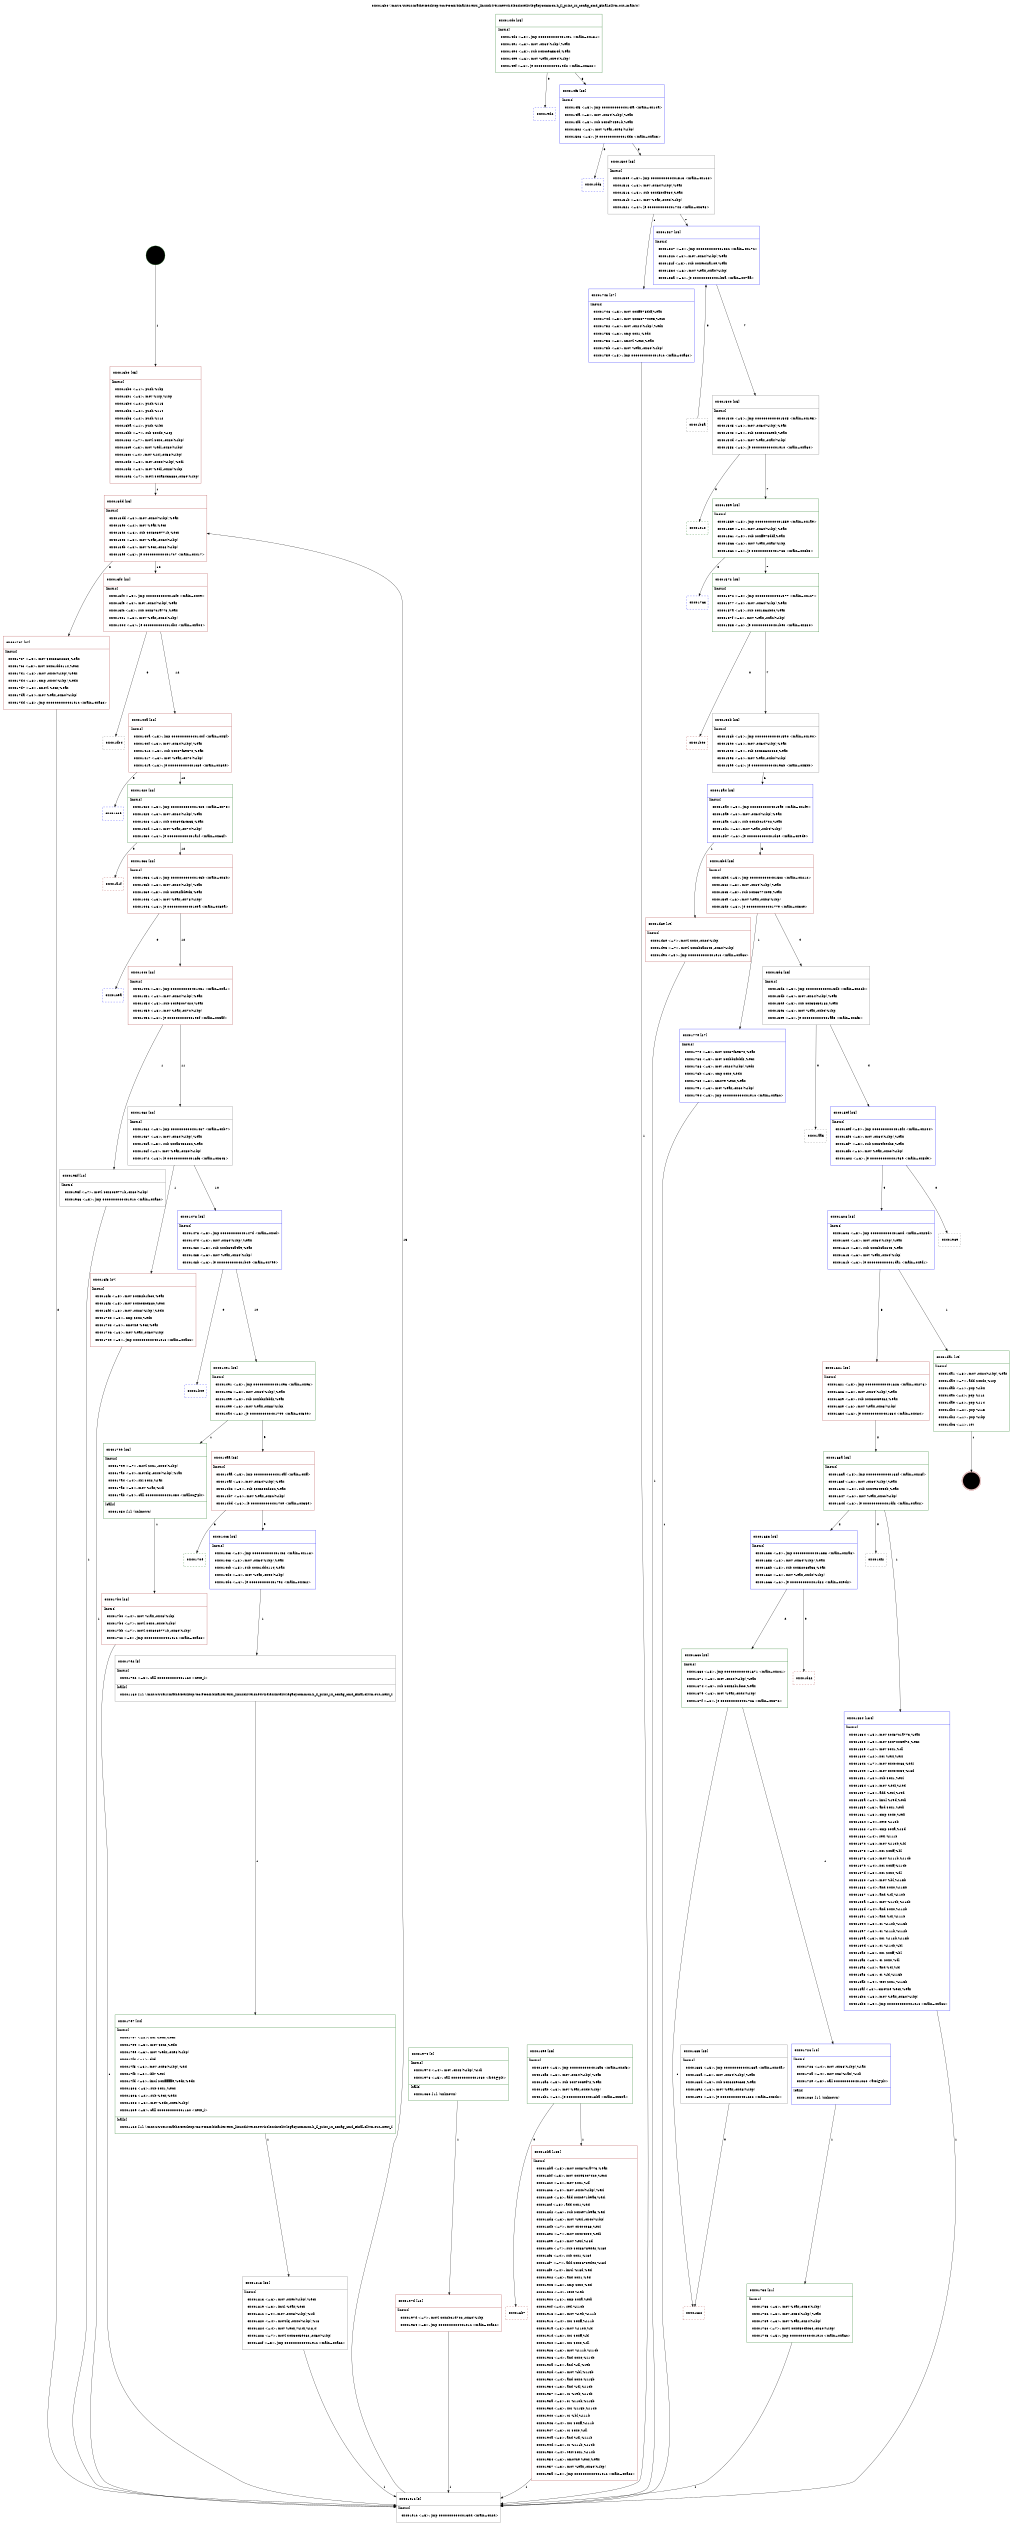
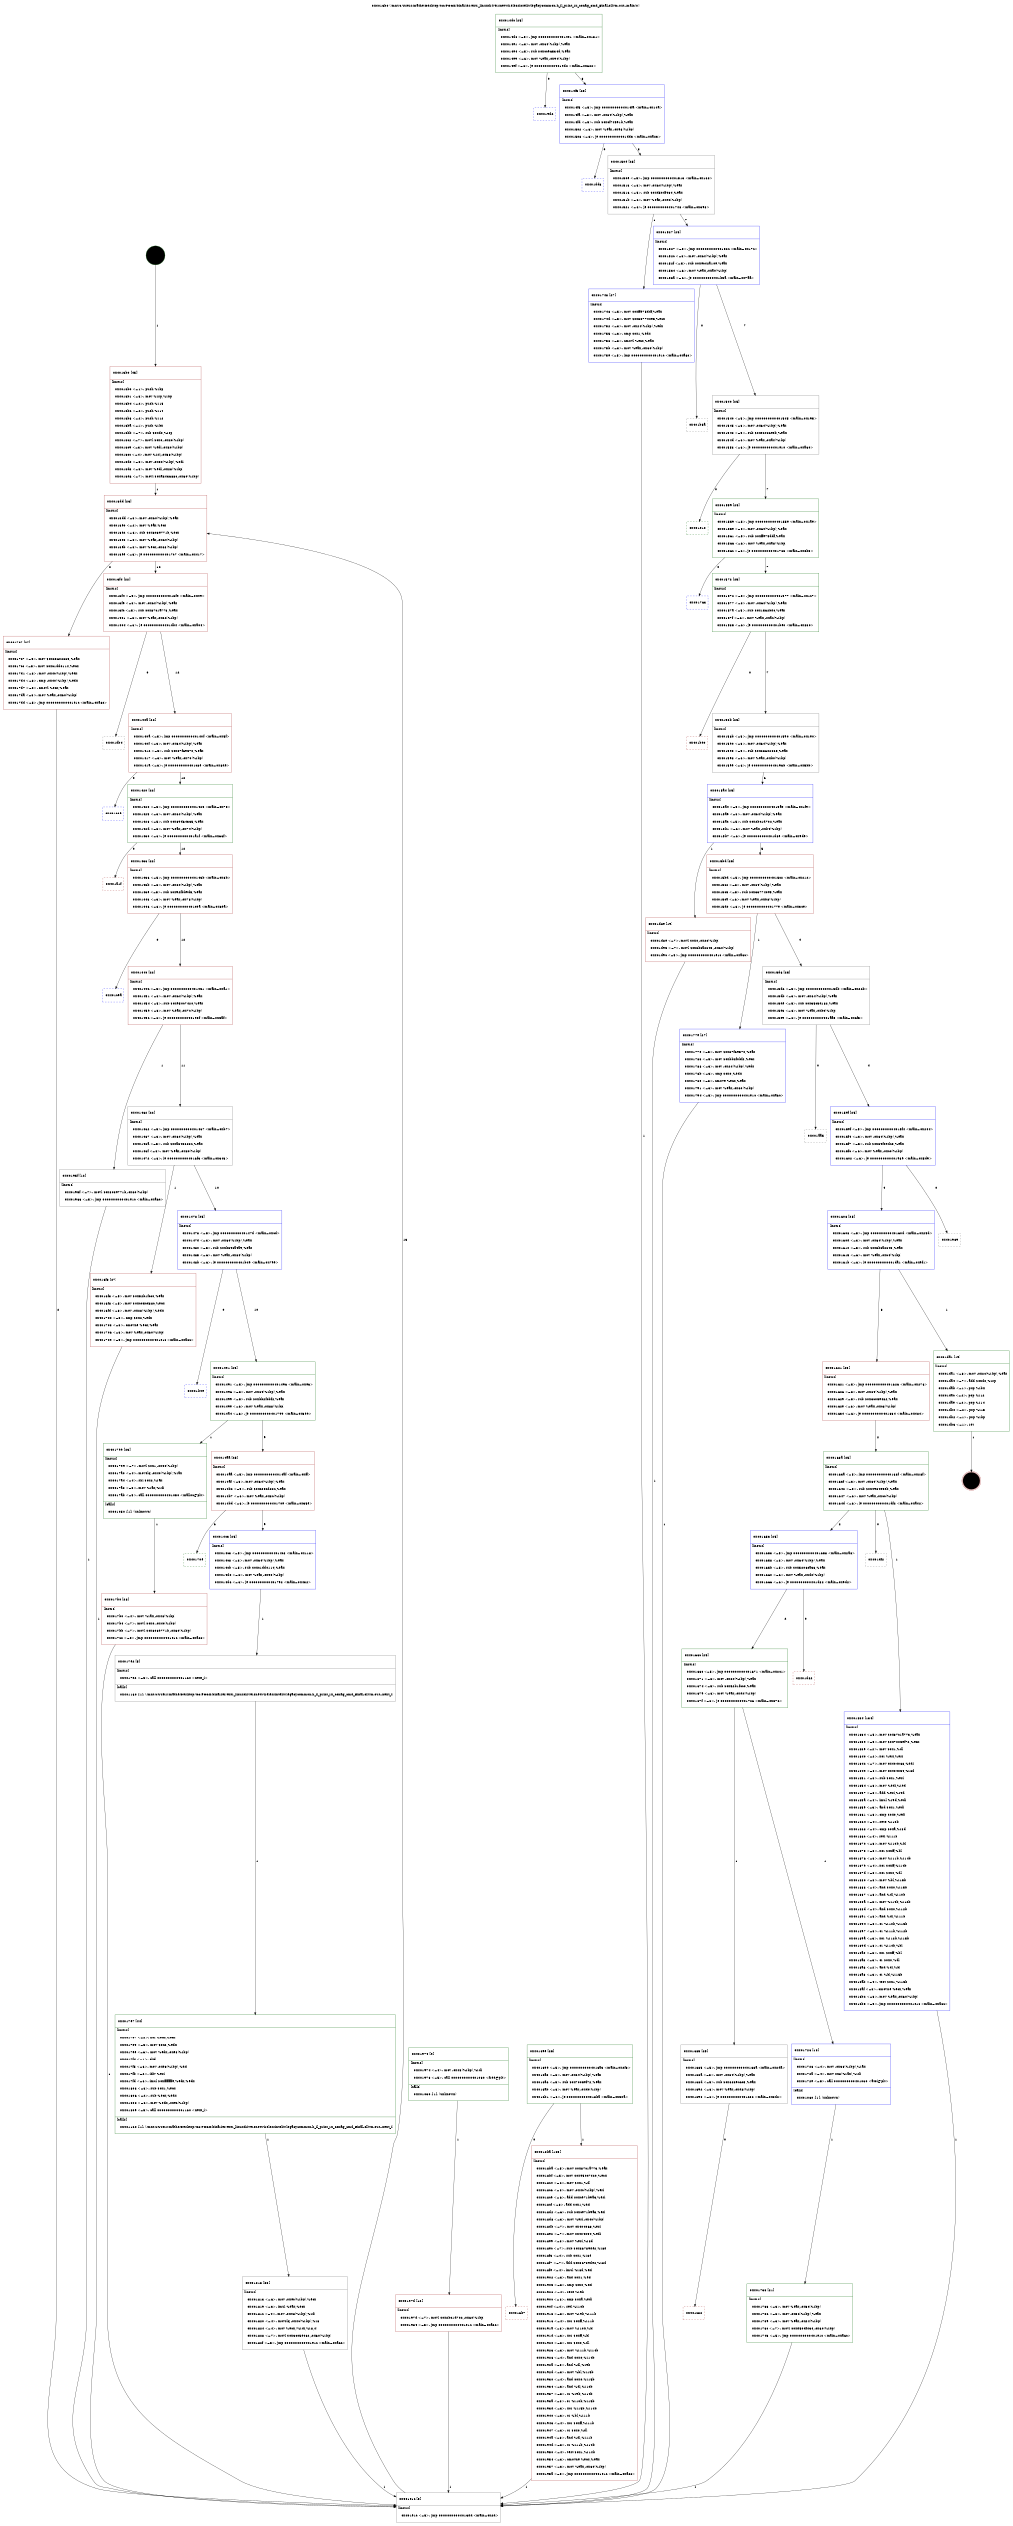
edge "0x401b5a" -> "0x401527 [25]": reversed
edge "0x40166c [25]" -> "0x401c82": now "0x40166c [25]" -> "0x401685 [25]"
